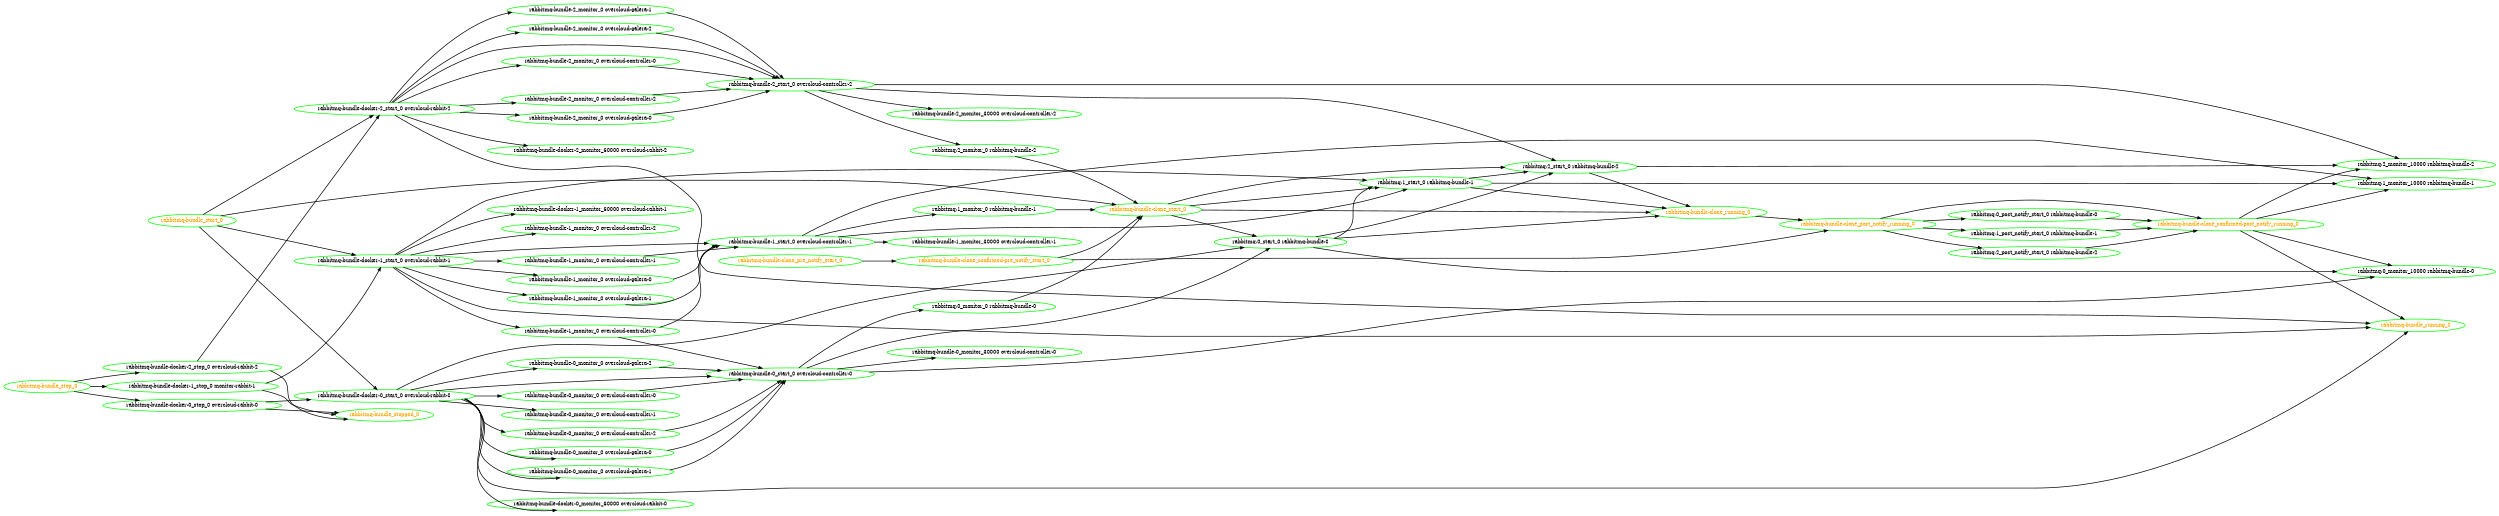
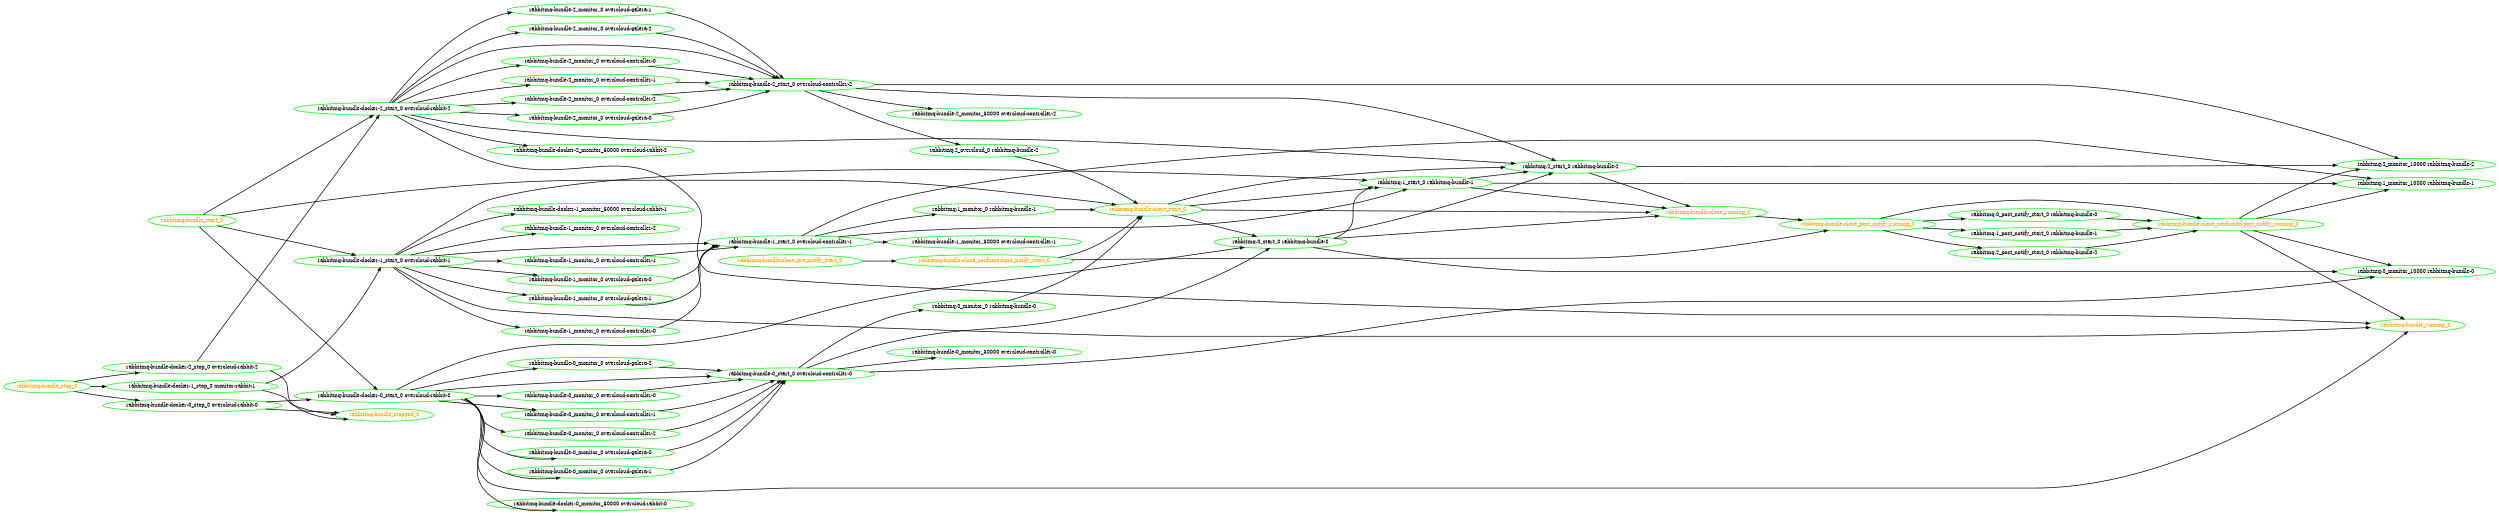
node "rabbitmq-bundle-2_monitor_0 overcloud-controller-1": added
edge "rabbitmq-bundle-docker-2_start_0 overcloud-rabbit-2" -> "rabbitmq:2_start_0 rabbitmq-bundle-2": added
node "rabbitmq:2_monitor_0 rabbitmq-bundle-2": label "rabbitmq:2_monitor_0 rabbitmq-bundle-2" -> "rabbitmq:2_overcloud_0 rabbitmq-bundle-2"
edge "rabbitmq-bundle-1_monitor_0 overcloud-controller-0" -> "rabbitmq-bundle-0_start_0 overcloud-controller-0": now "rabbitmq-bundle-0_monitor_0 overcloud-controller-1" -> "rabbitmq-bundle-0_start_0 overcloud-controller-0"
